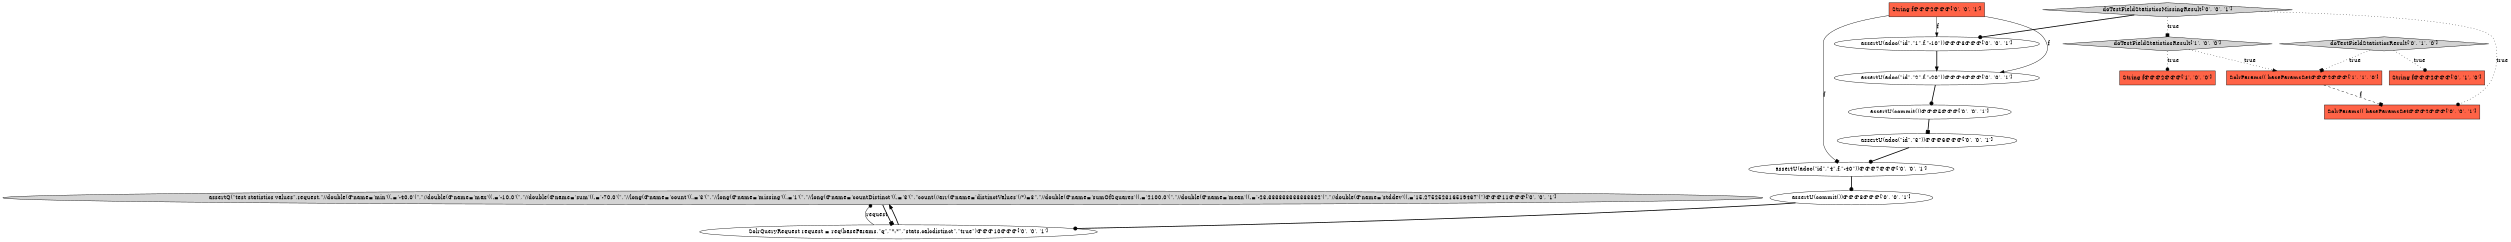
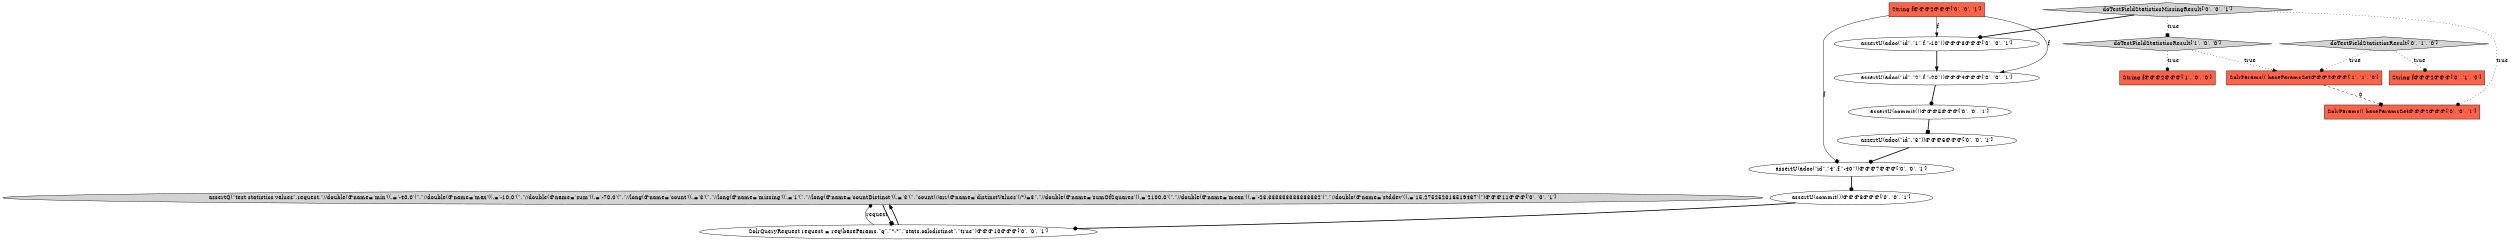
edge "doTestFieldStatisticsResult['0', '1', '0']" -> "SolrParams(( baseParamsSet@@@2@@@['1', '1', '0']": arrowhead box -> dot
edge "SolrParams(( baseParamsSet@@@2@@@['1', '1', '0']" -> "SolrParams(( baseParamsSet@@@2@@@['0', '0', '1']": label "f" -> "0"
